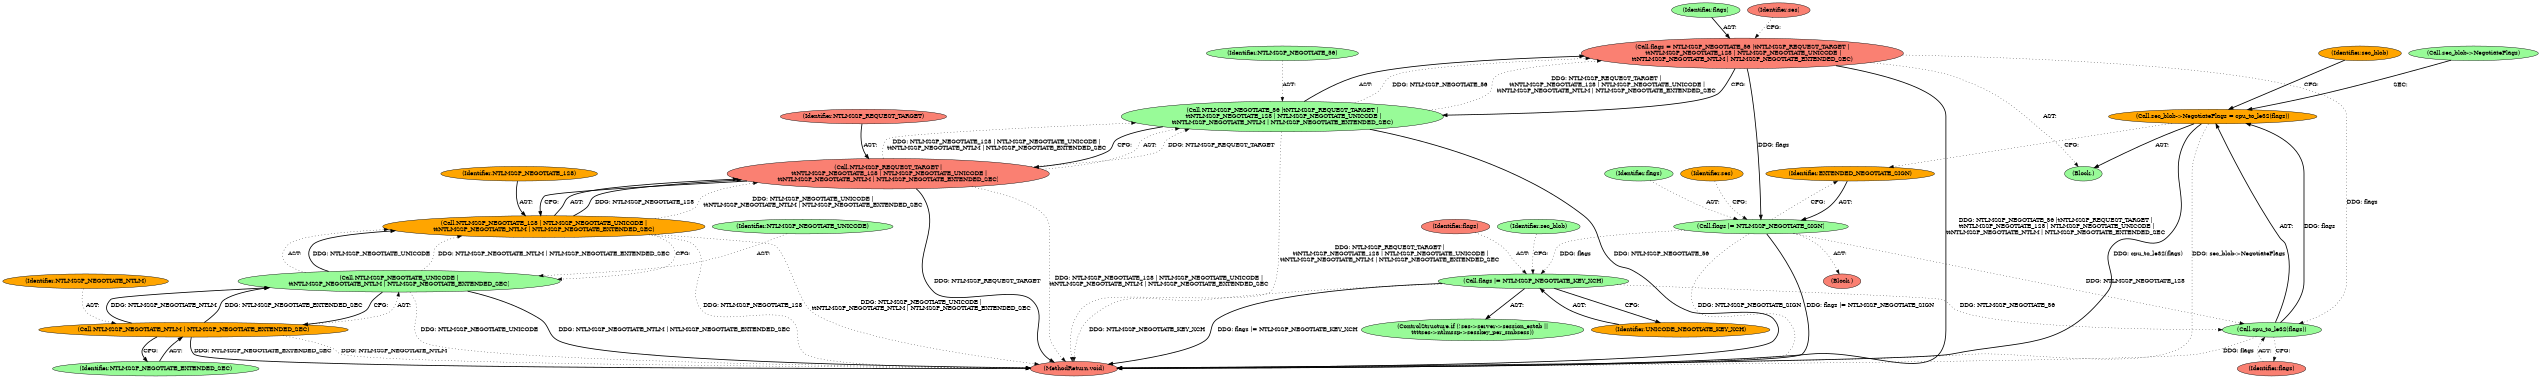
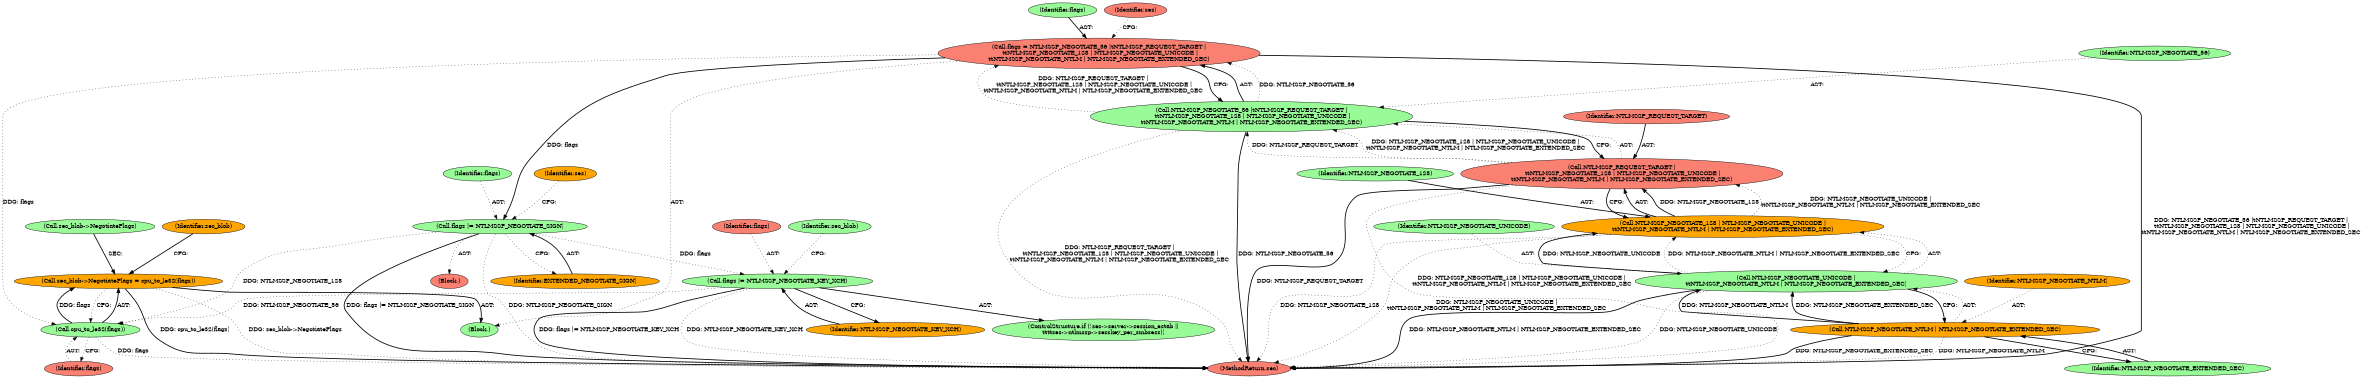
edge "(Call,sec_blob->NegotiateFlags = cpu_to_le32(flags))" -> "(Identifier,EXTENDED_NEGOTIATE_SIGN)": now "(Call,sec_blob->NegotiateFlags = cpu_to_le32(flags))" -> "(Call,cpu_to_le32(flags))"
node "(Identifier,NTLMSSP_NEGOTIATE_128)": fillcolor orange -> palegreen
node "(Identifier,UNICODE_NEGOTIATE_KEY_XCH)": label "(Identifier,UNICODE_NEGOTIATE_KEY_XCH)" -> "(Identifier,NTLMSSP_NEGOTIATE_KEY_XCH)"
node "(MethodReturn,void)": label "(MethodReturn,void)" -> "(MethodReturn,sec)"
